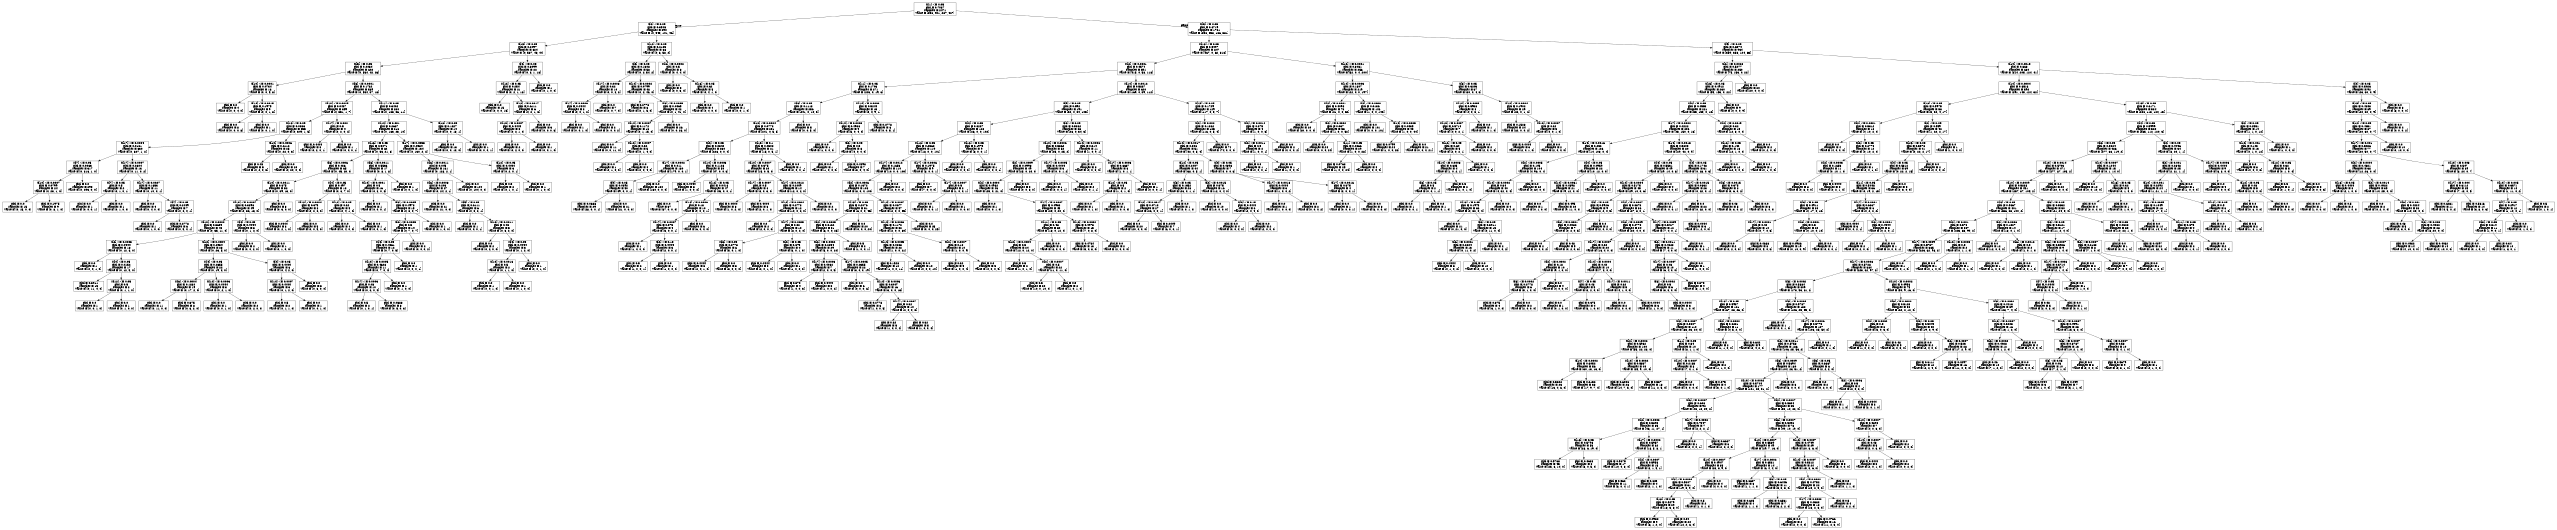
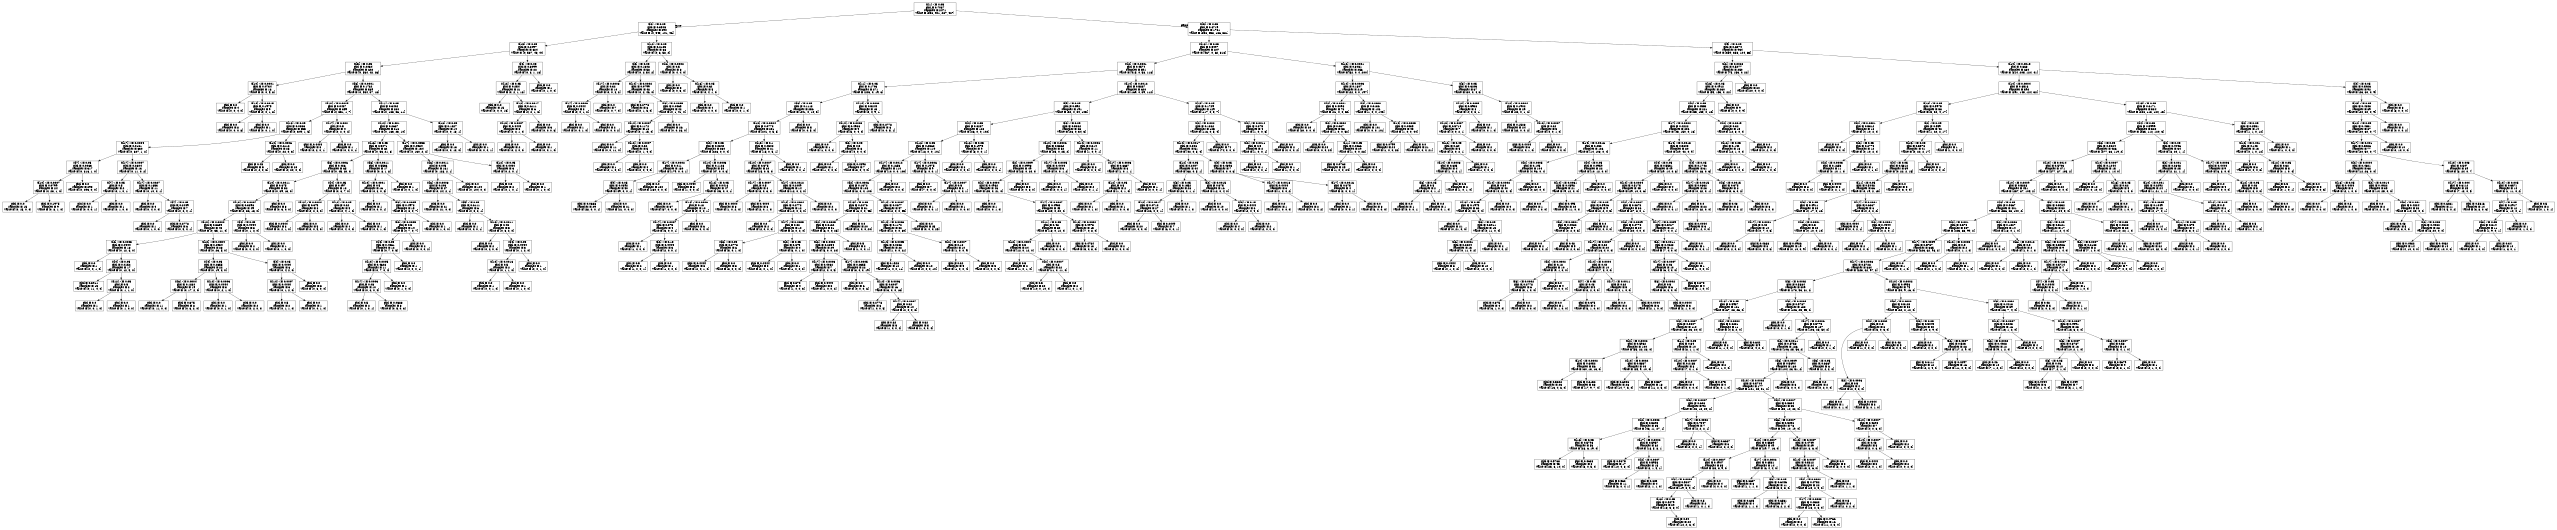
node "gini = 0.0 value = 37 value = [37, 0, 0, 0]": label "gini = 0.0 value = 37 value = [37, 0, 0, 0]" -> "gini = 0.0 samples = 37 value = [37, 0, 0, 0]"
edge "X[3] <= 0.05 gini = 0.6667 samples = 6 value = [2, 2, 2, 0]" -> "X[2] <= 0.0006 gini = 0.5 samples = 4 value = [2, 0, 2, 0]": now "X[2] <= 0.0002 gini = 0.5 samples = 6 value = [3, 0, 3, 0]" -> "X[2] <= 0.0006 gini = 0.5 samples = 4 value = [2, 0, 2, 0]"
node "gini = 0.4938 samples = 9 value = [6, 1, 2, 0]": removed
